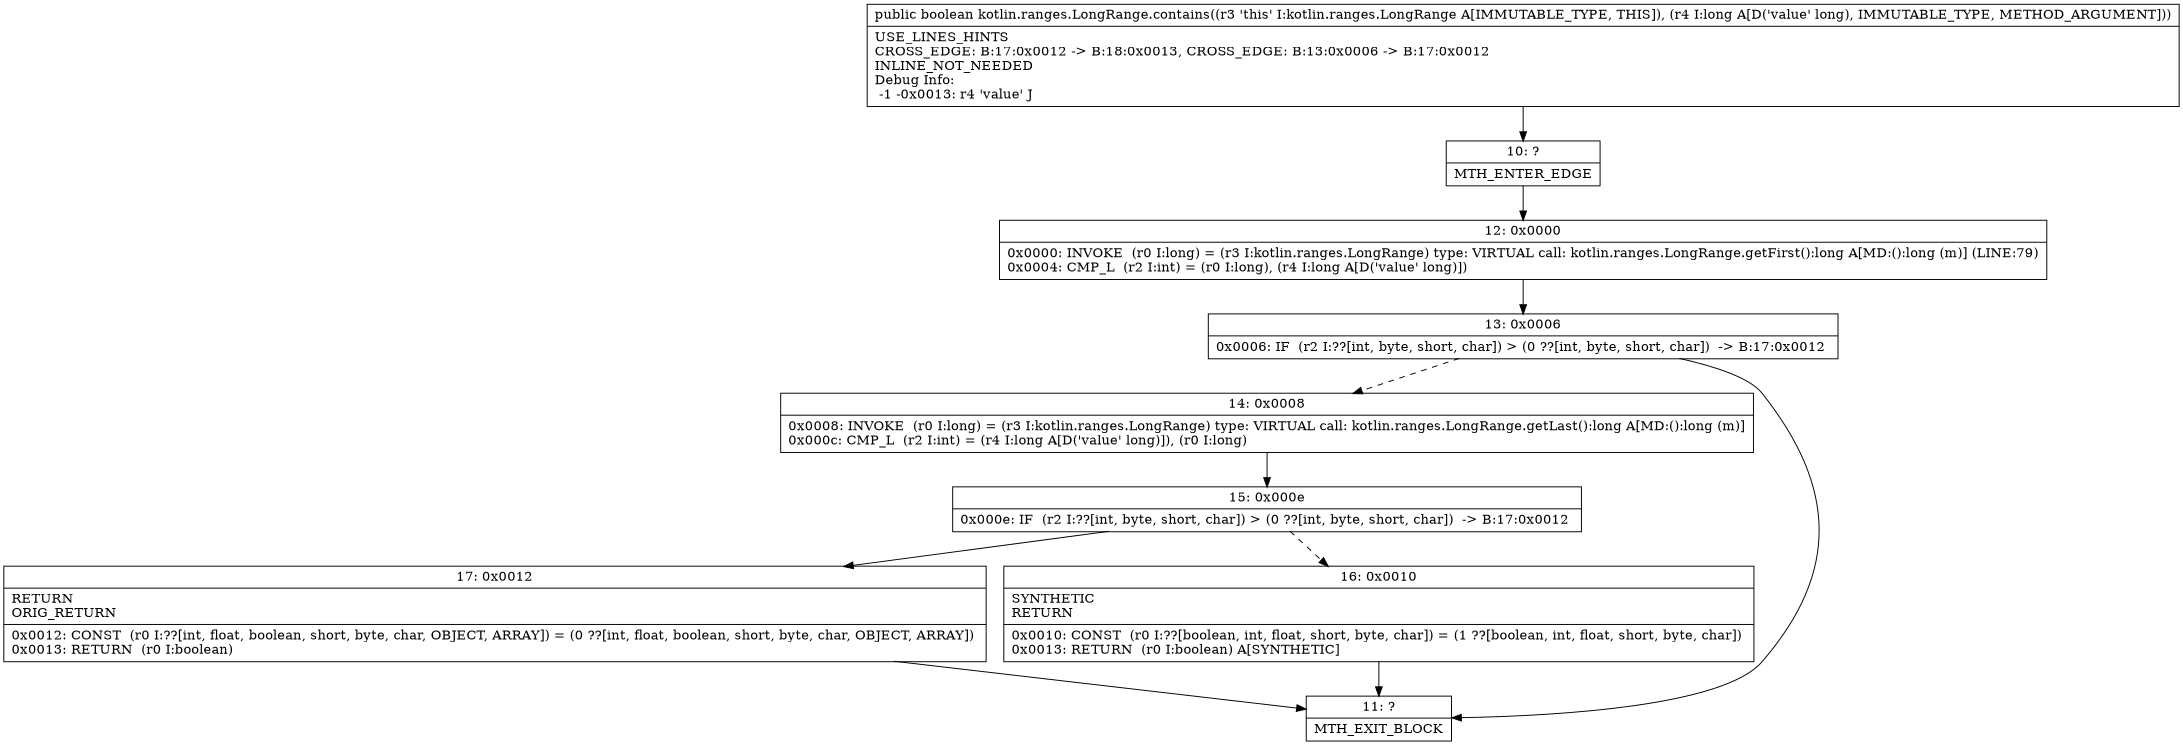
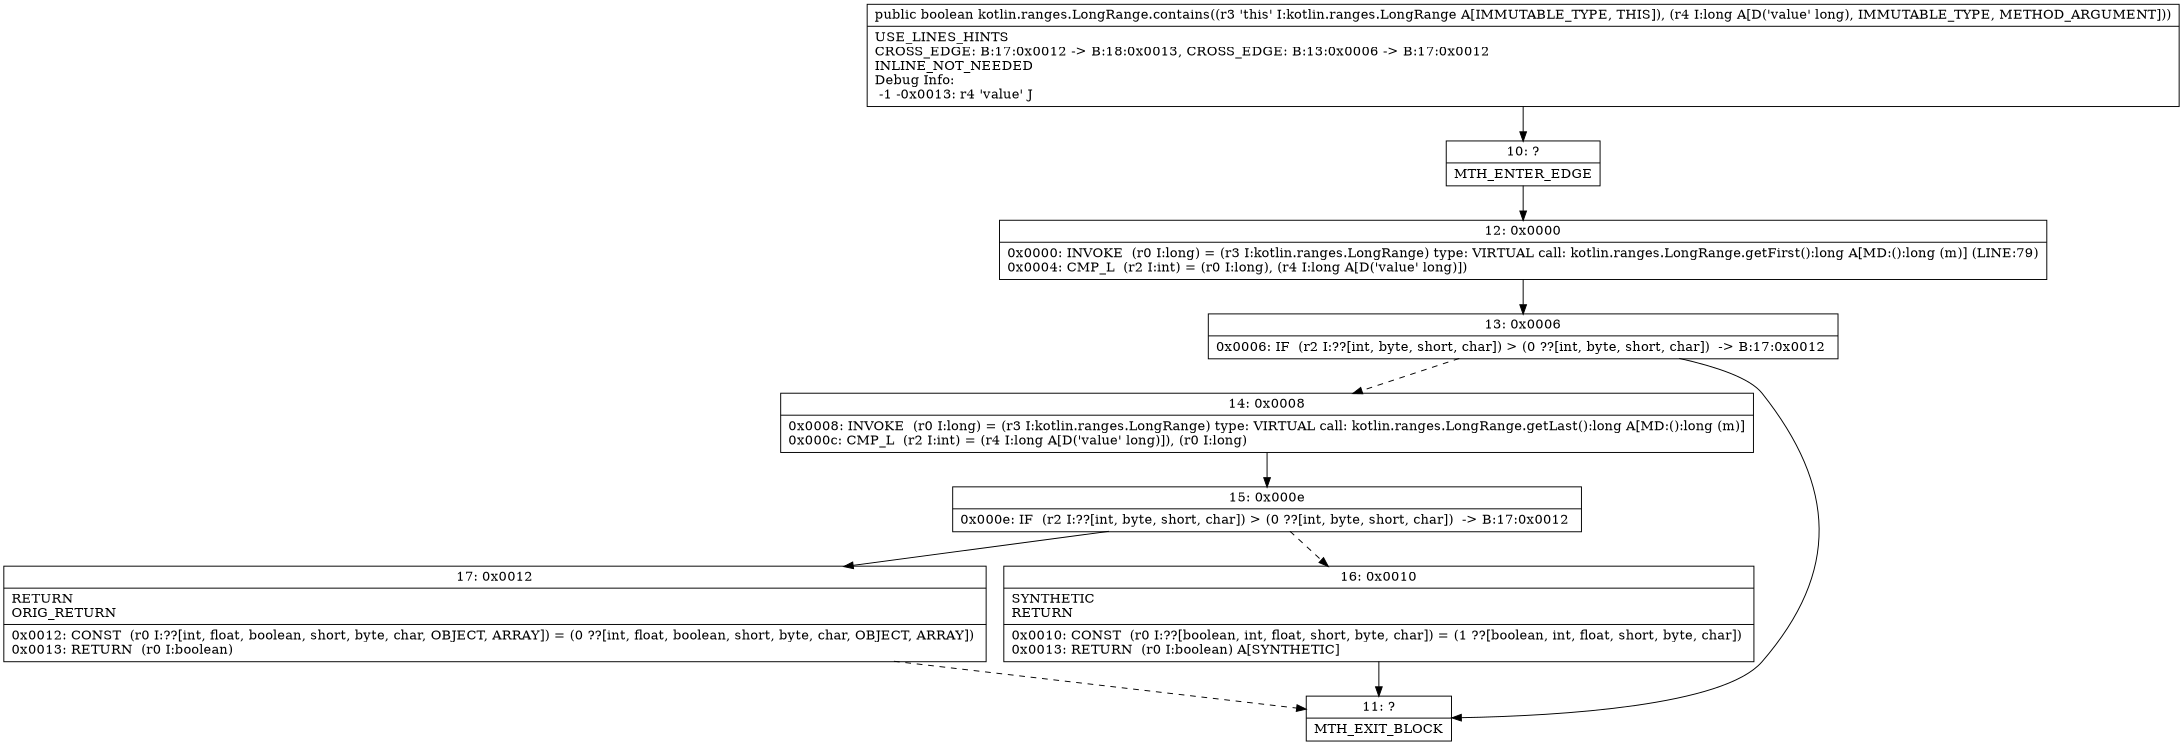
edge "17: 0x0012" -> "11: ?": style solid -> dashed
